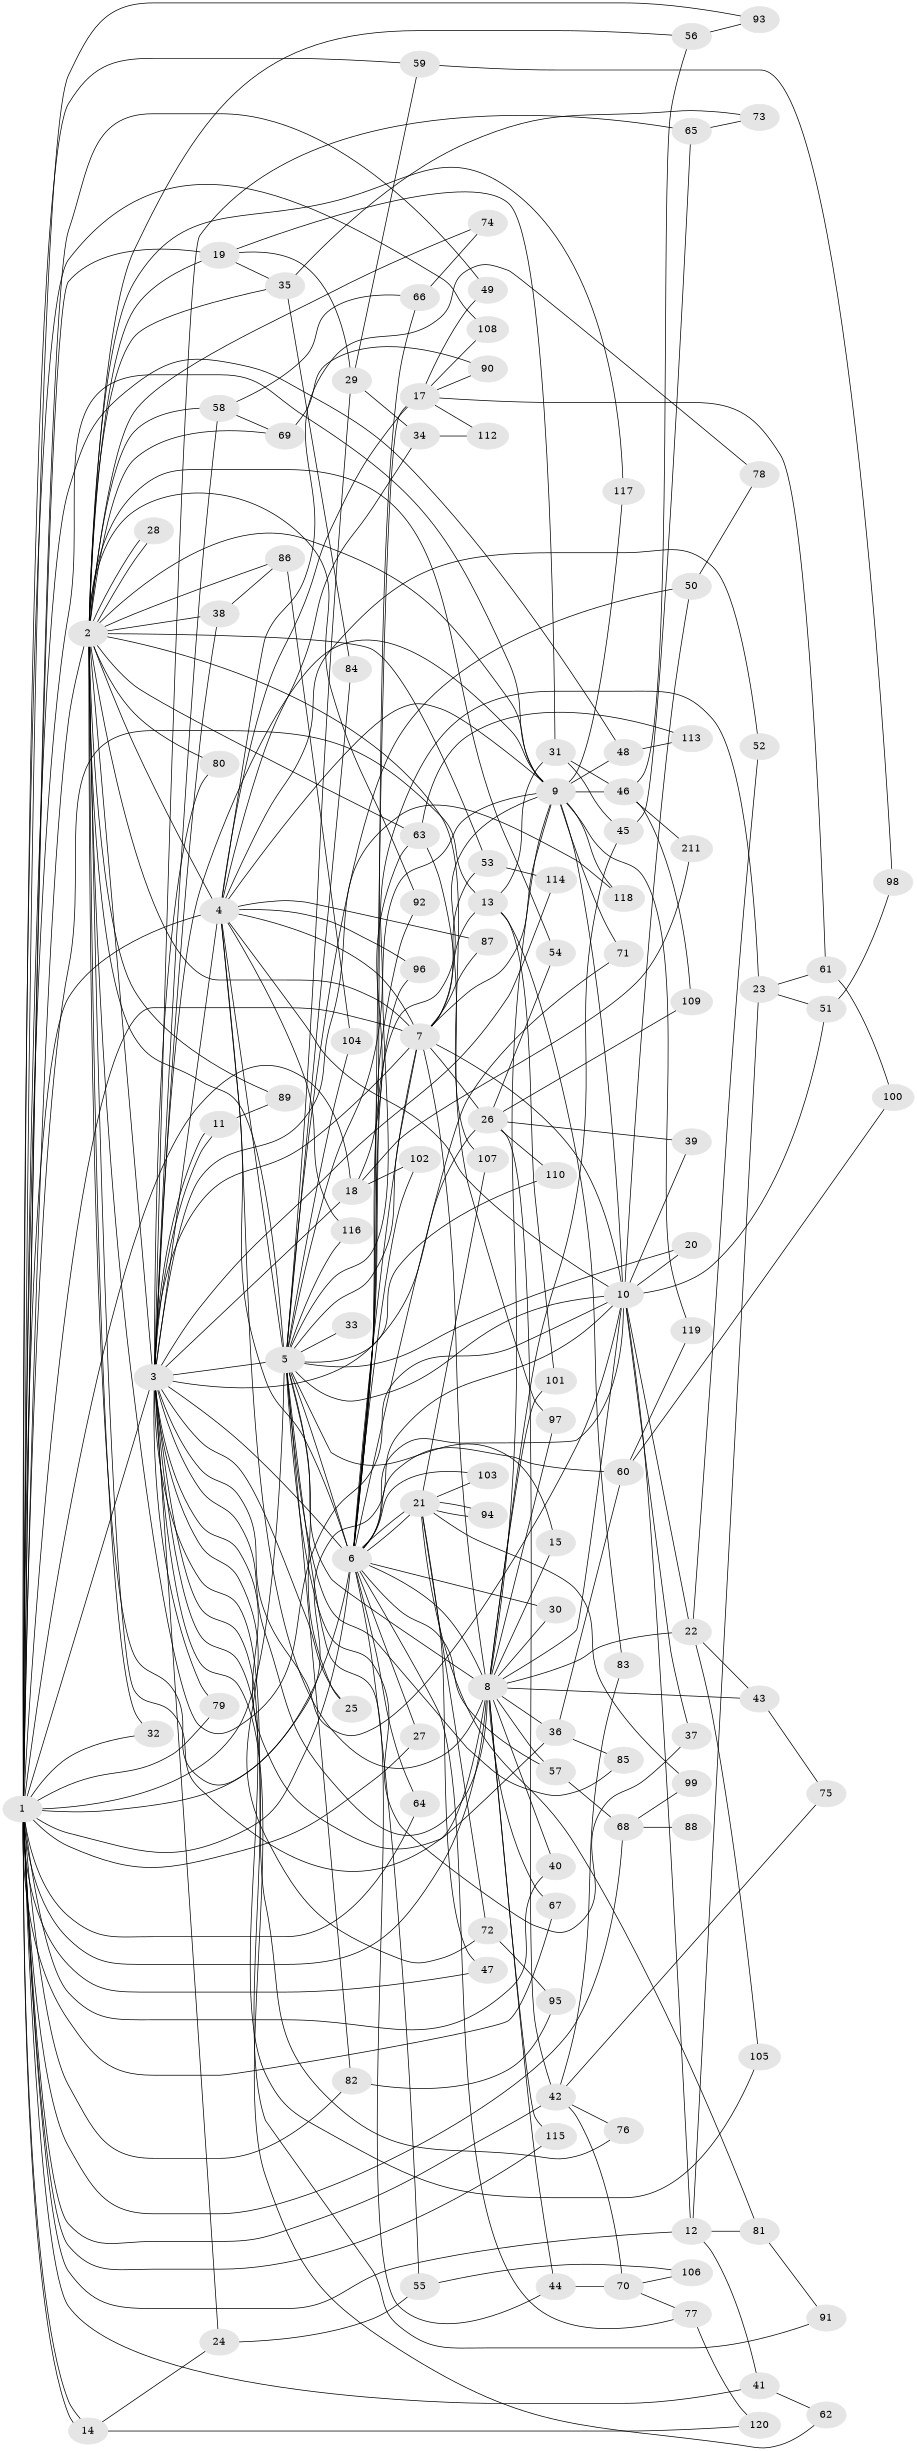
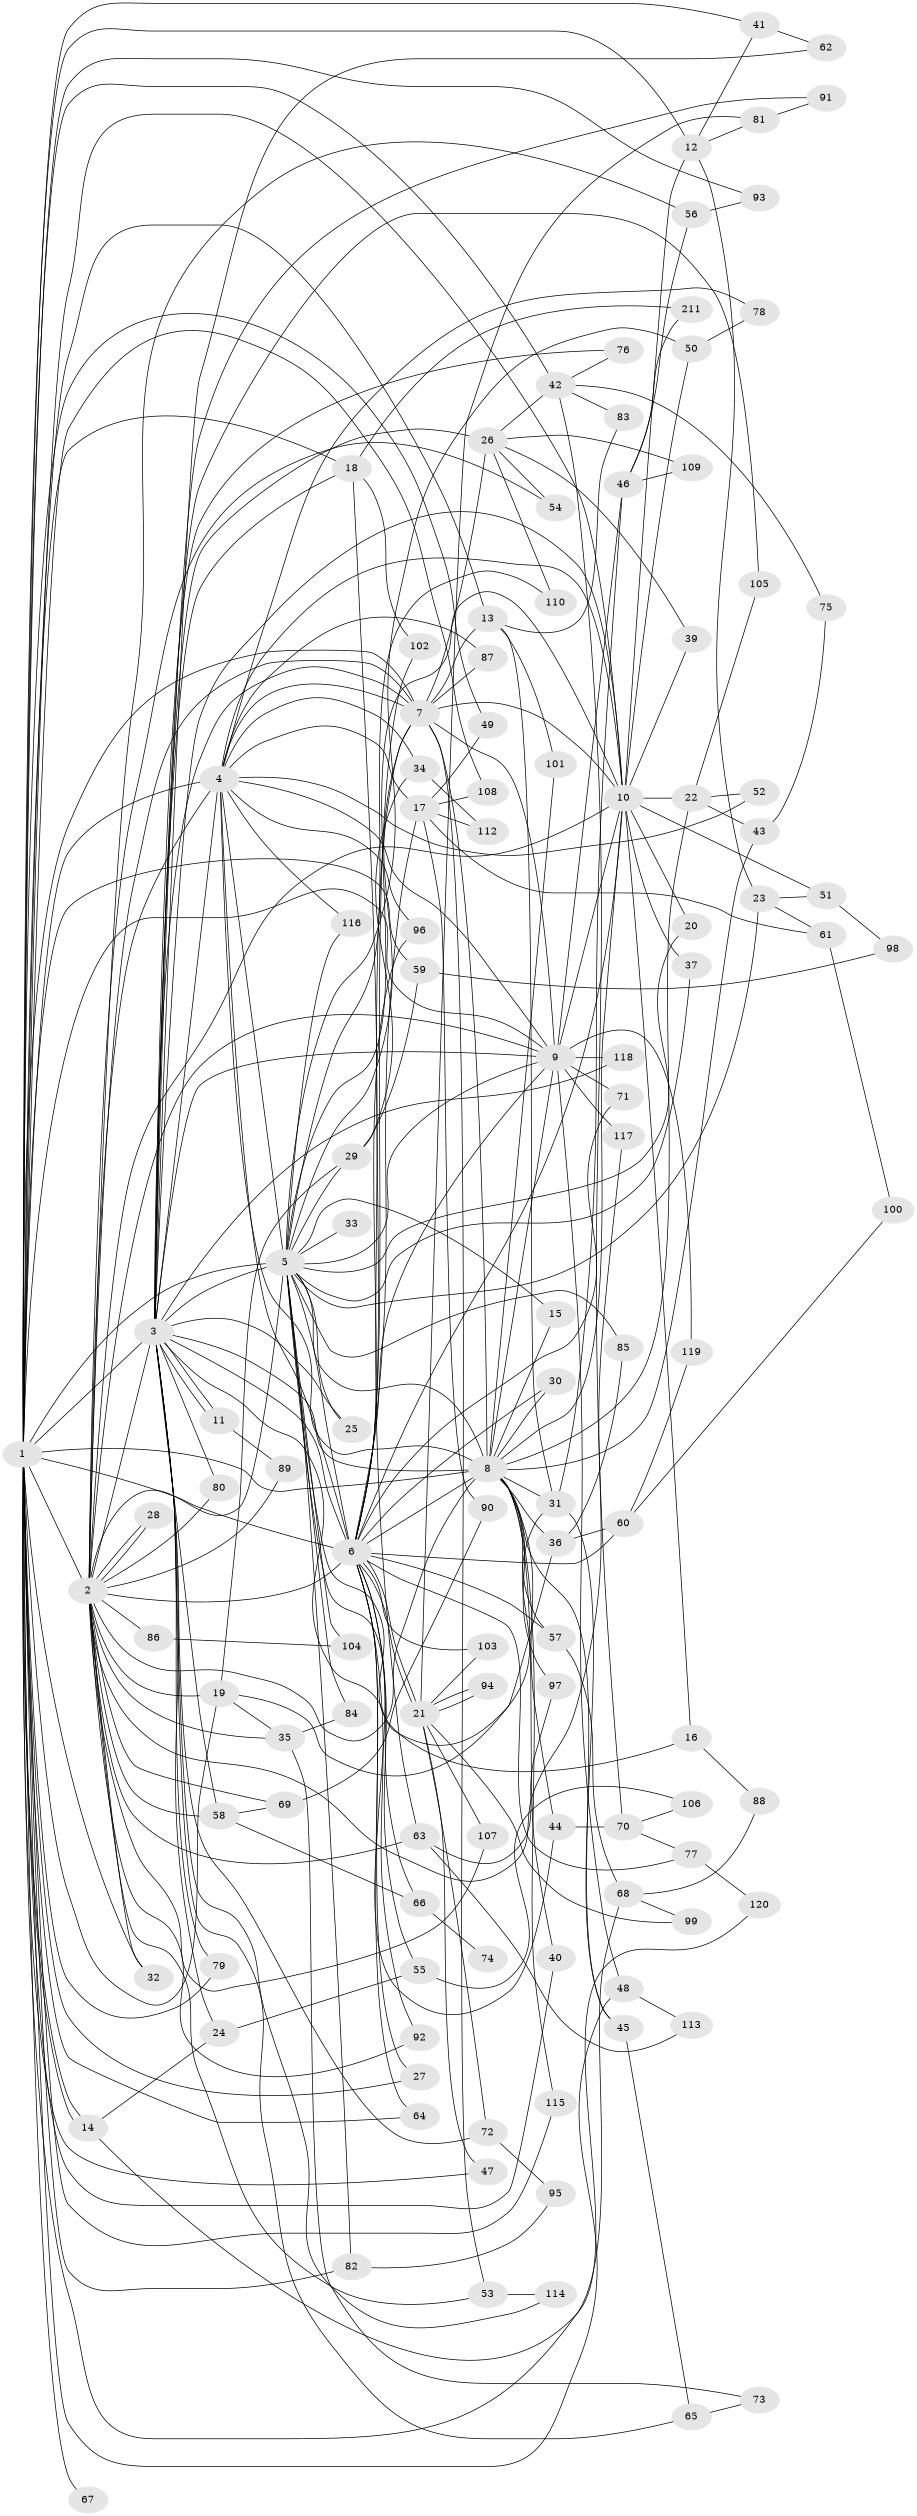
edge "74" -- "2": removed
node "38": removed
node "16": added
edge "8" -- "67": now "8" -- "31"
